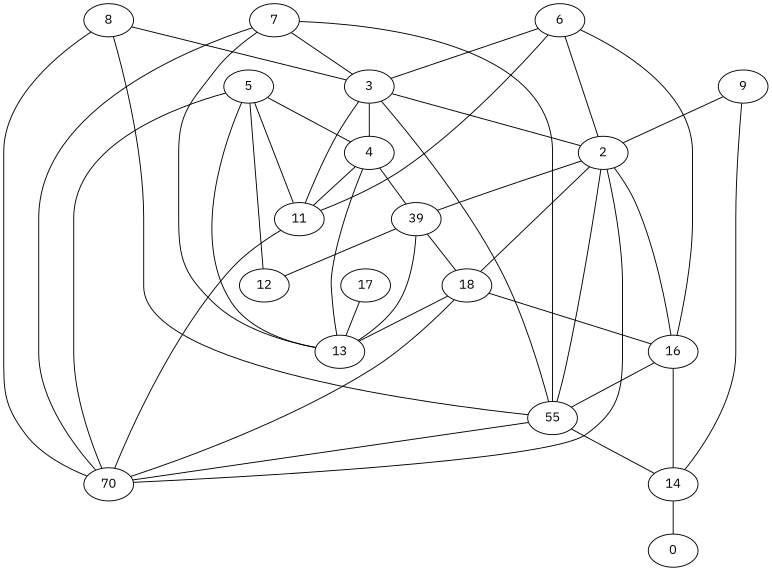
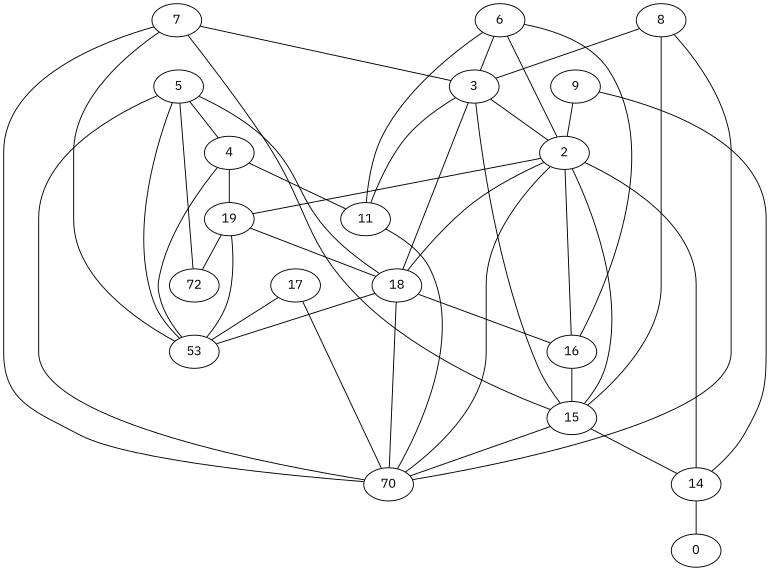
edge "3" -- "4": now "3" -- "18"
edge "5" -- "11": now "5" -- "18"
node "39": label "39" -> "19"
node "12": label "12" -> "72"
node "13": label "13" -> "53"
edge "17" -- "70": added
node "55": label "55" -> "15"
edge "16" -- "14": now "2" -- "14"
